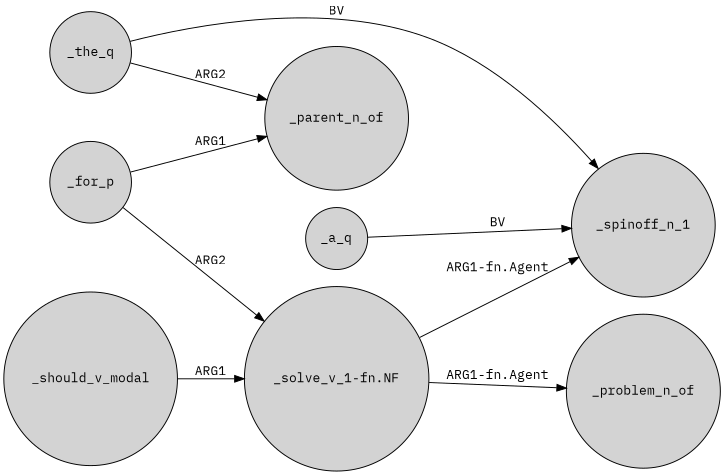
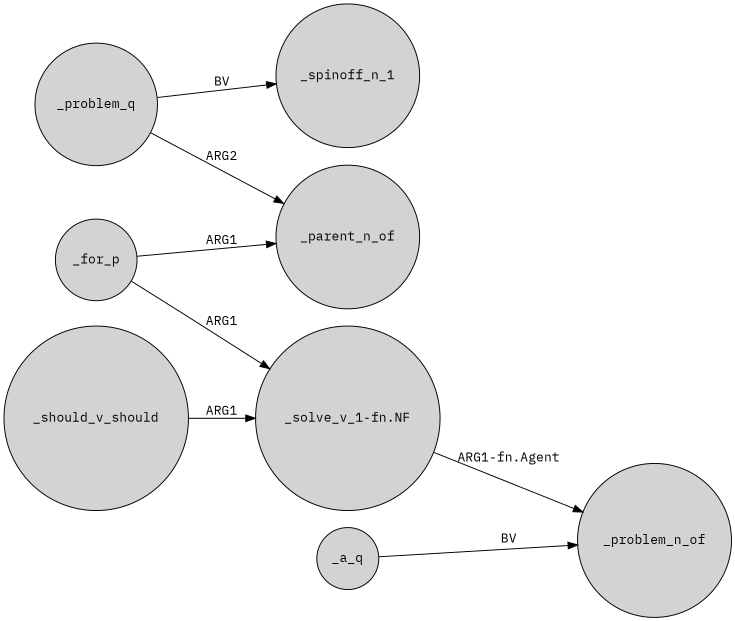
node "_the_q": label "_the_q" -> "_problem_q"
edge "_a_q" -> "_spinoff_n_1": now "_a_q" -> "_problem_n_of"
edge "_for_p" -> "_solve_v_1-fn.NF": label "ARG2" -> "ARG1"
edge "_solve_v_1-fn.NF" -> "_spinoff_n_1": removed, label "ARG1-fn.Agent"
node "_should_v_modal": label "_should_v_modal" -> "_should_v_should"
